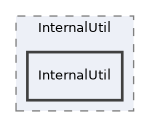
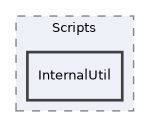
cluster "InternalUtil": label "InternalUtil" -> "Scripts"
